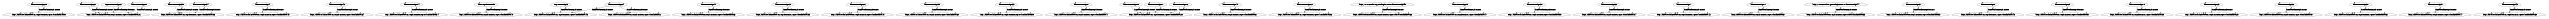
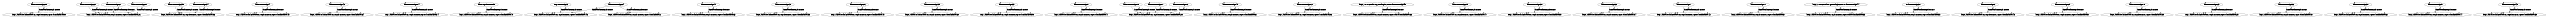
node "report:testDesign21": label "report:testDesign21" -> "base:testDesign21"
node "base:testDesign31": label "base:testDesign31" -> "owl:testDesign31"
